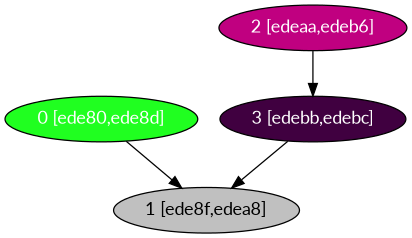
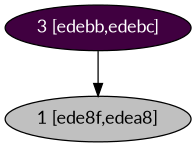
node "2 [edeaa,edeb6]": removed
node "0 [ede80,ede8d]": removed
